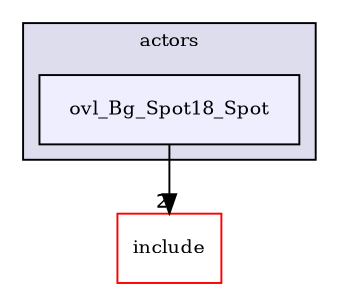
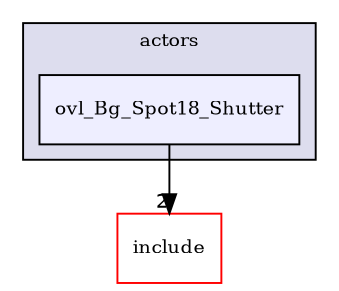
node "ovl_Bg_Spot18_Spot": label "ovl_Bg_Spot18_Spot" -> "ovl_Bg_Spot18_Shutter"
